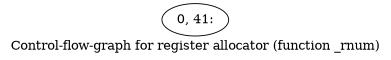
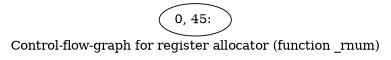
node "0, 41:": label "0, 41:" -> "0, 45:"
